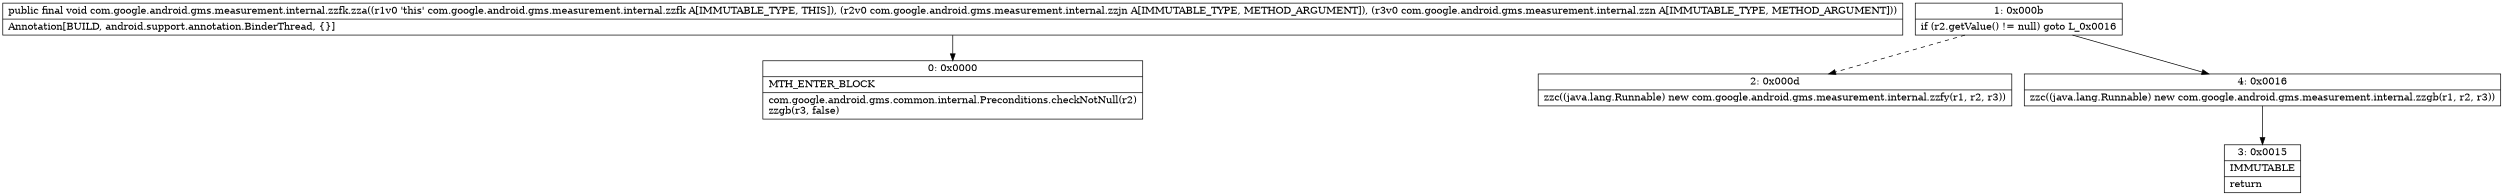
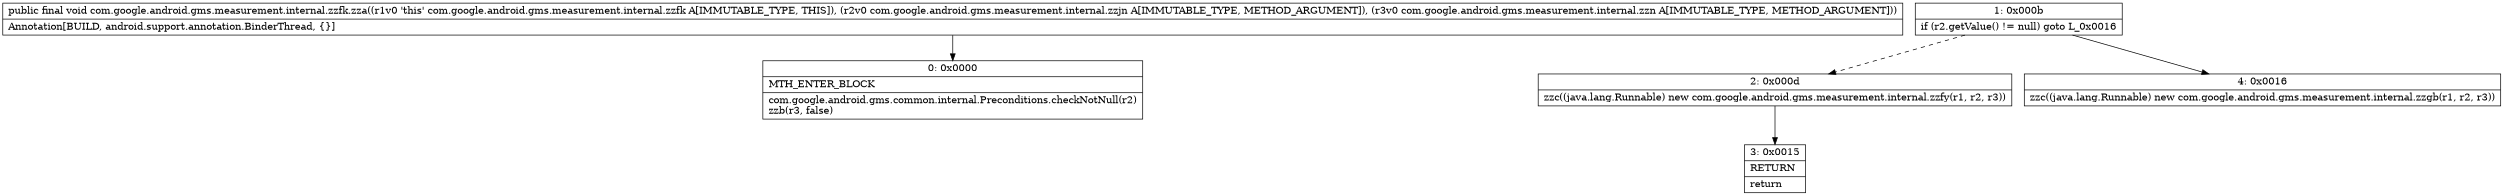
node "0: 0x0000": text "zzgb(r3, false)" -> "zzb(r3, false)"
edge "4: 0x0016" -> "3: 0x0015": now "2: 0x000d" -> "3: 0x0015"
node "3: 0x0015": text "IMMUTABLE" -> "RETURN"
